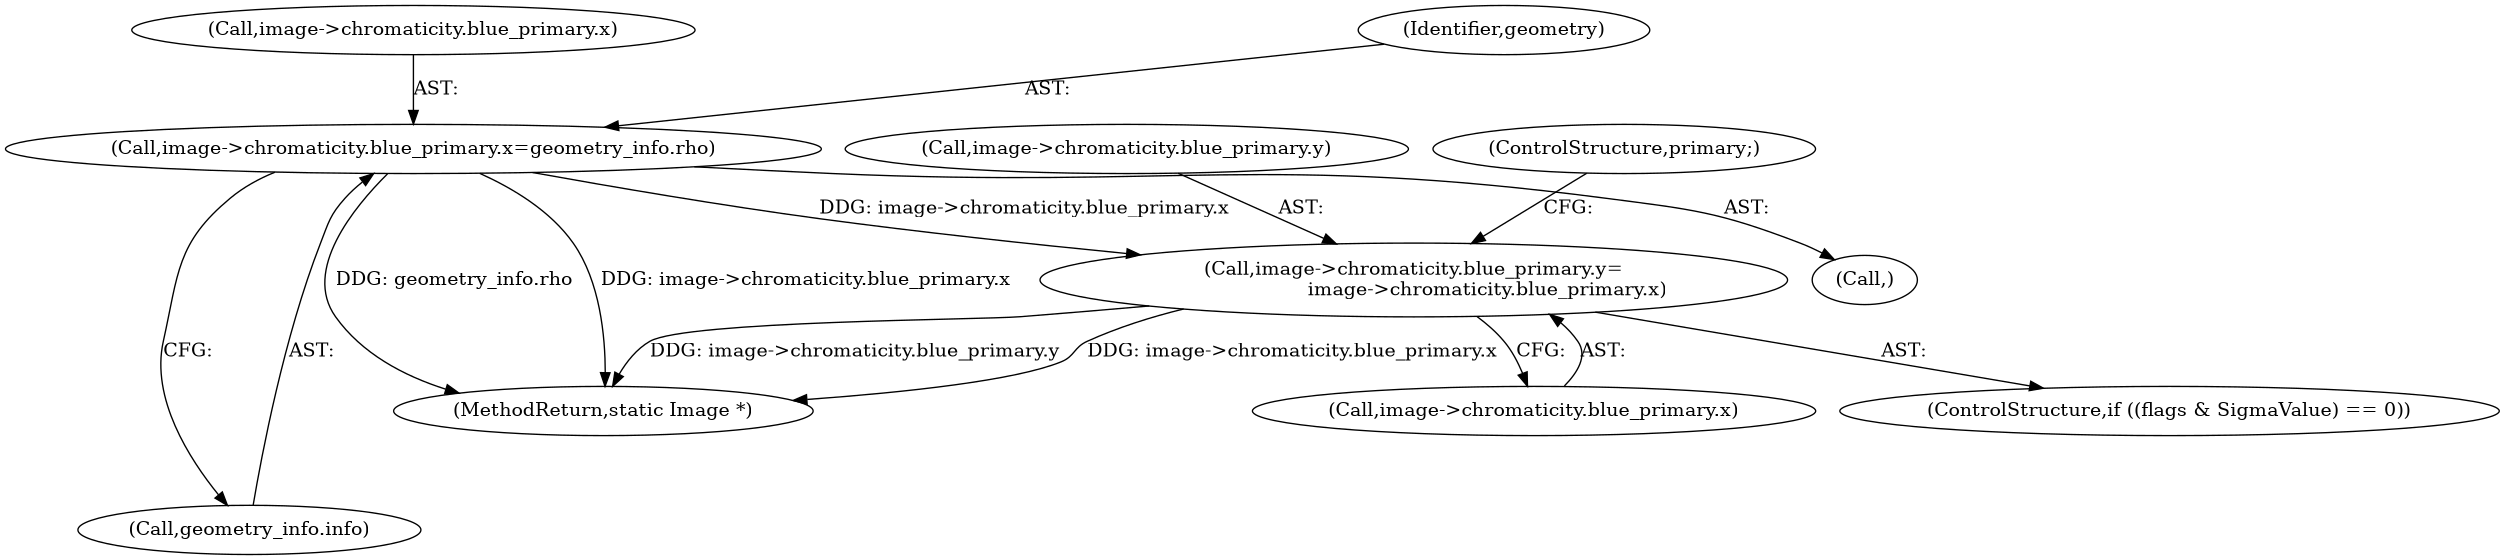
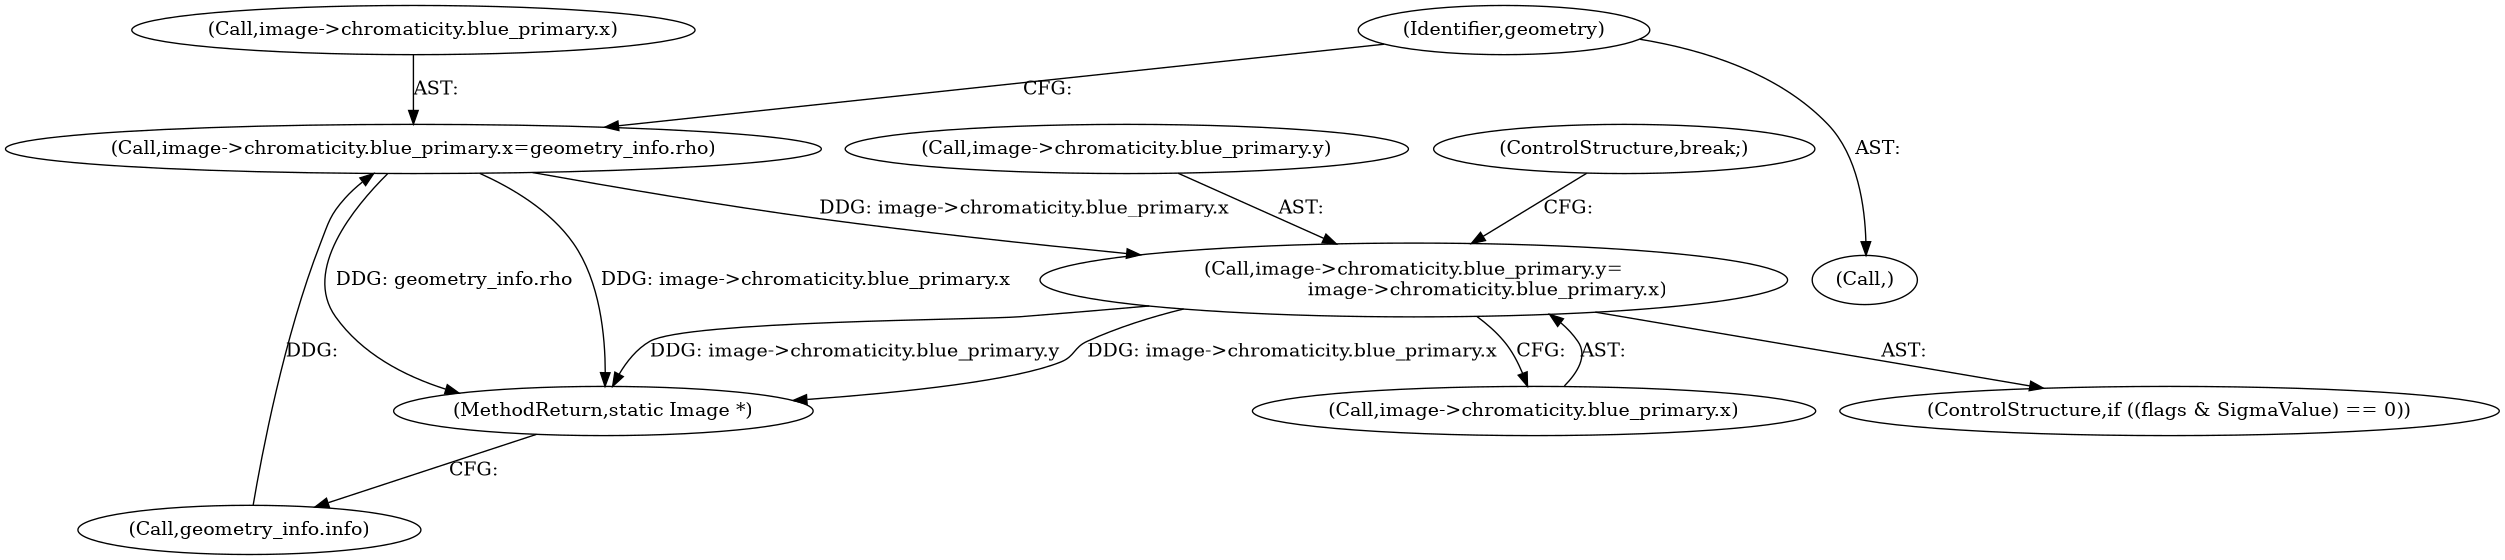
edge "(Identifier,geometry)" -> "(Call,image->chromaticity.blue_primary.x=geometry_info.rho)": label "AST: " -> "CFG: "
node "(ControlStructure,primary;)": label "(ControlStructure,primary;)" -> "(ControlStructure,break;)"
edge "(Call,image->chromaticity.blue_primary.x=geometry_info.rho)" -> "(Call,)": now "(Identifier,geometry)" -> "(Call,)"
edge "(Call,image->chromaticity.blue_primary.x=geometry_info.rho)" -> "(Call,geometry_info.info)": now "(MethodReturn,static Image *)" -> "(Call,geometry_info.info)"
edge "(Call,geometry_info.info)" -> "(Call,image->chromaticity.blue_primary.x=geometry_info.rho)": label "AST: " -> "DDG: "
